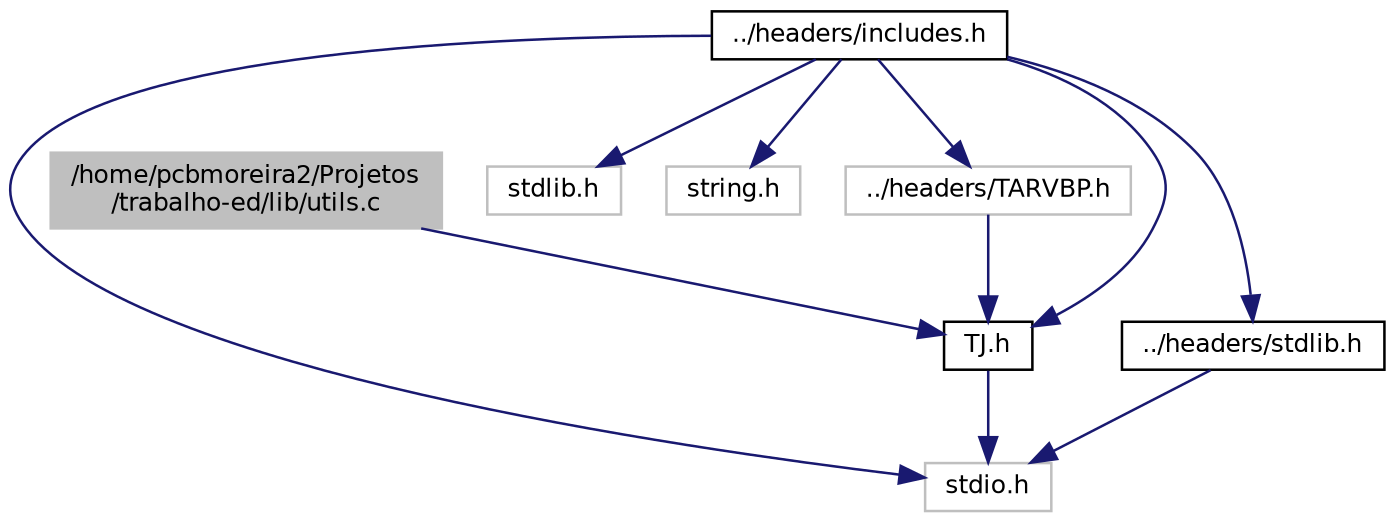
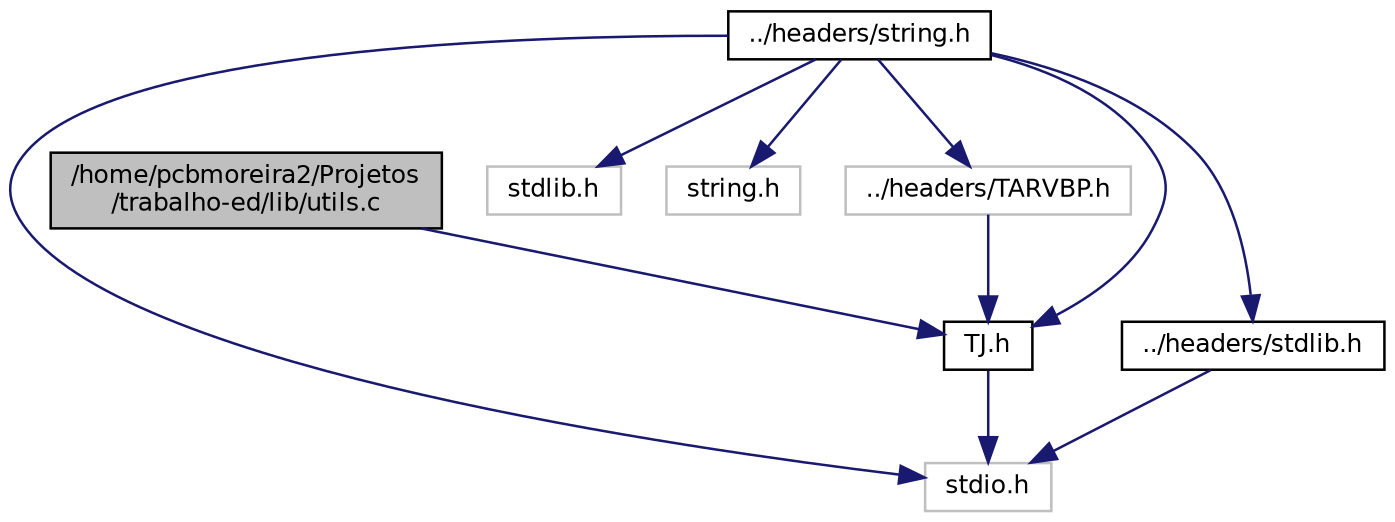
node "../headers/includes.h": label "../headers/includes.h" -> "../headers/string.h"
node "/home/pcbmoreira2/Projetos /trabalho-ed/lib/utils.c": color grey75 -> black
